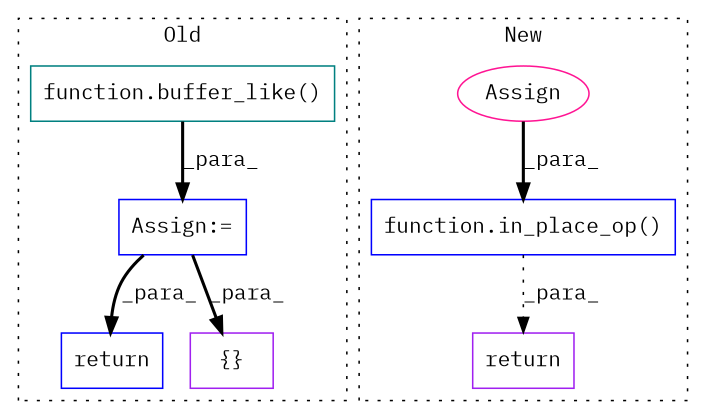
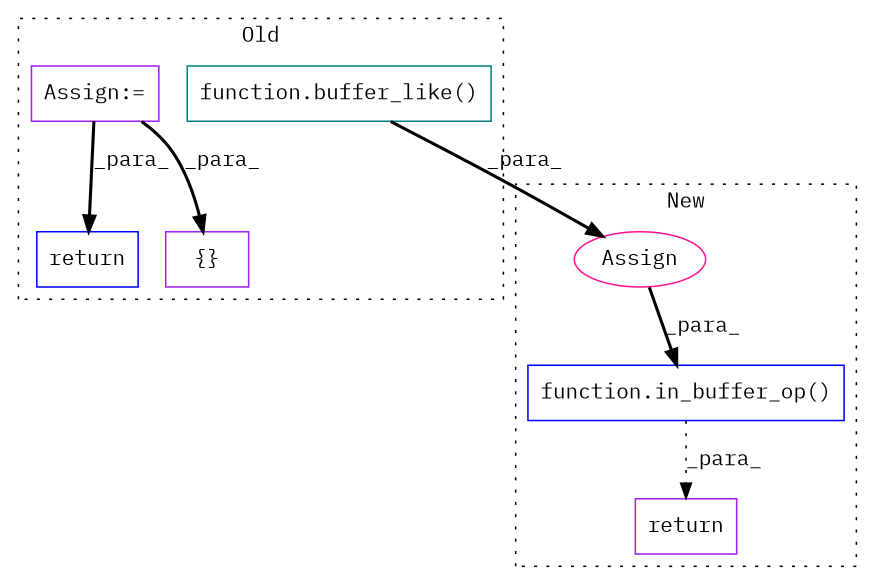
edge "function.buffer_like()" -> "Assign:=": now "function.buffer_like()" -> "Assign"
node "Assign:=": color blue -> purple
node "function.in_place_op()": label "function.in_place_op()" -> "function.in_buffer_op()"
